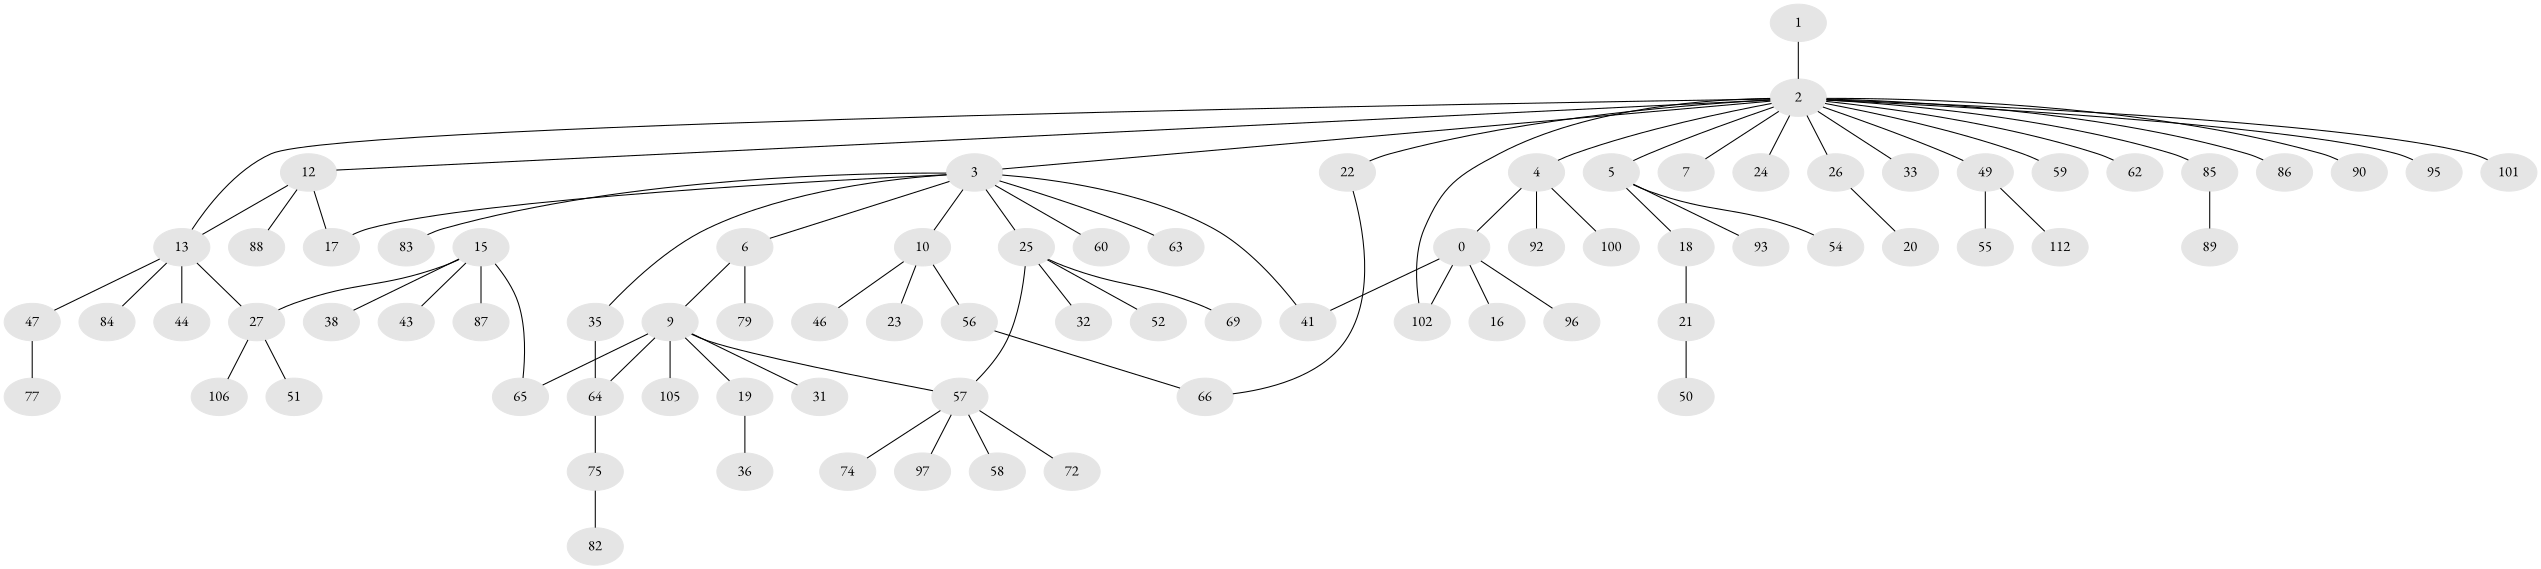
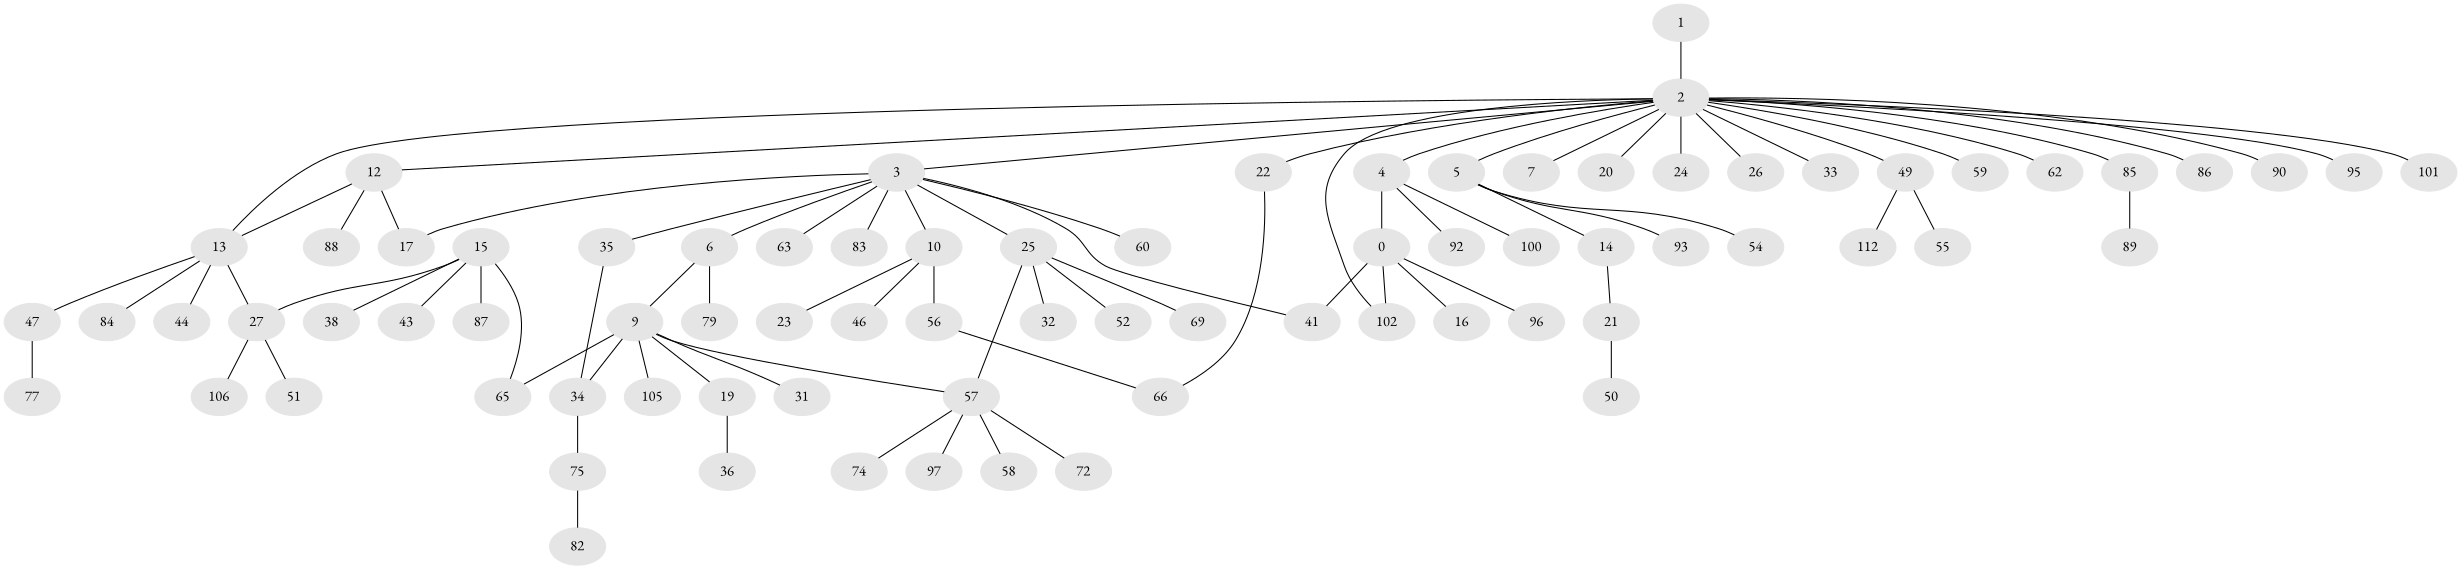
edge "26" -- "20": now "2" -- "20"
node "18": label "18" -> "14"
node "64": label "64" -> "34"
